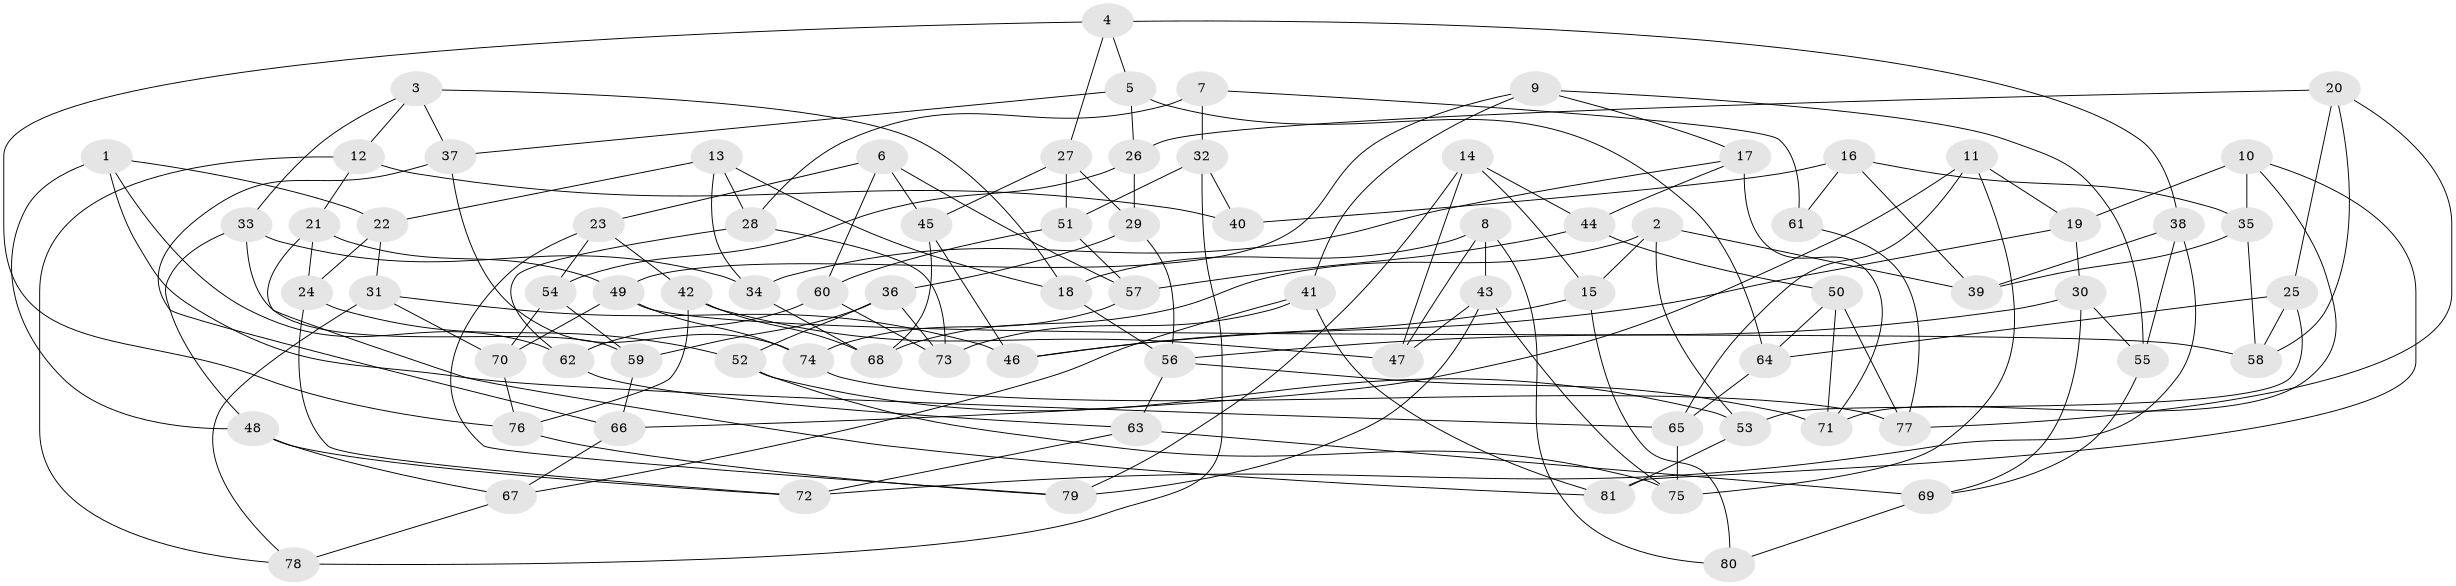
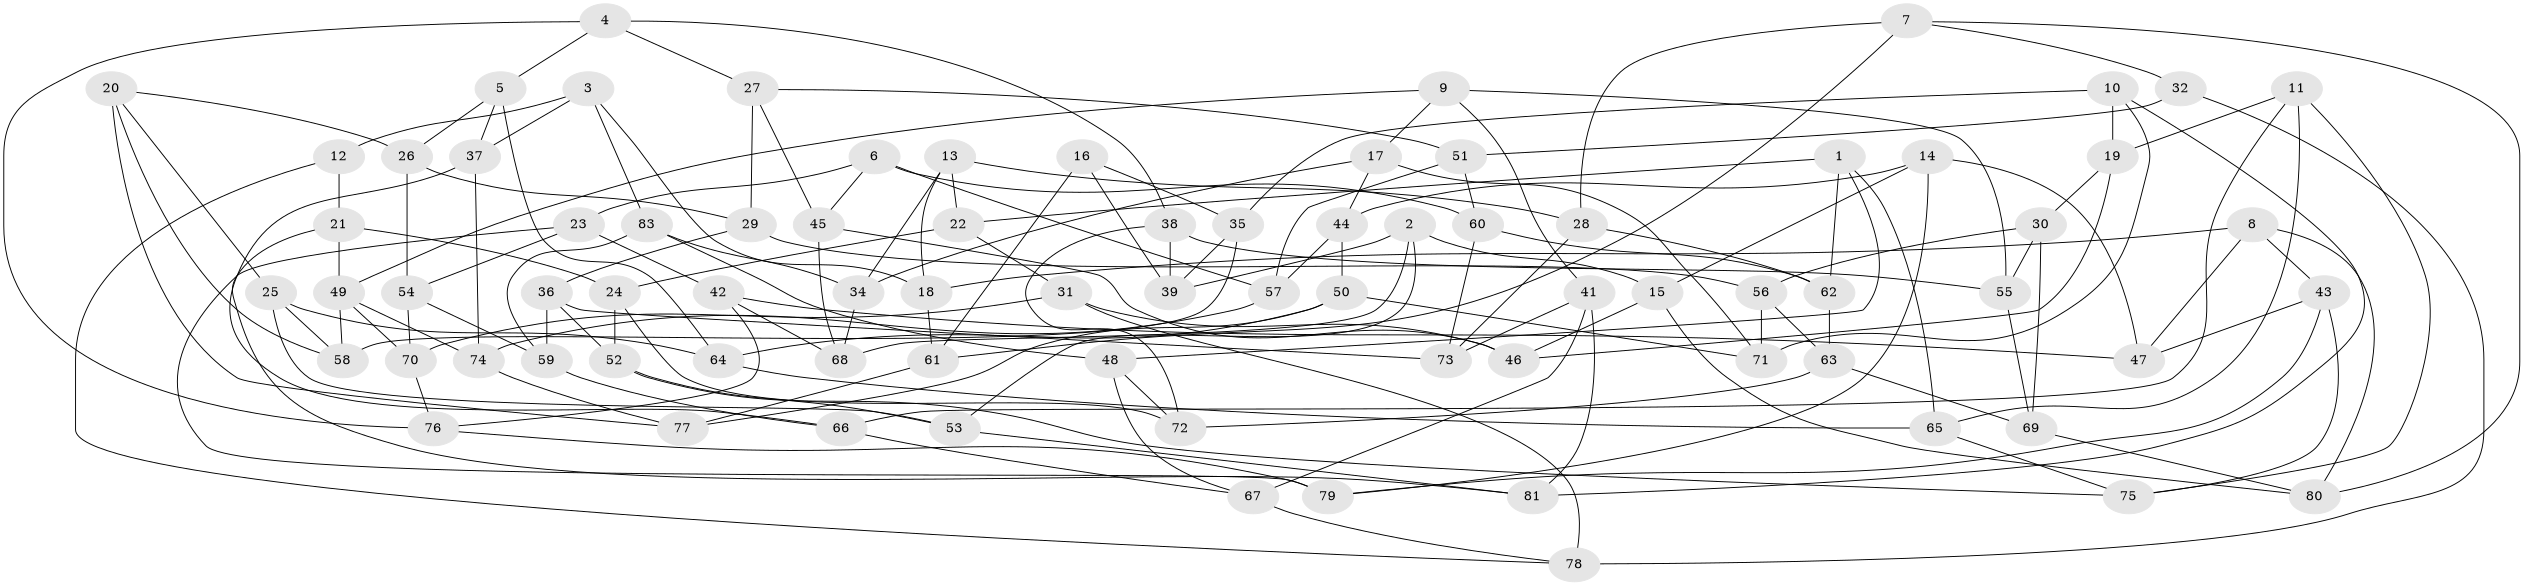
edge "7" -- "80": added
node "33": label "33" -> "83"
node "40": removed
edge "18" -- "56": now "18" -- "61"
